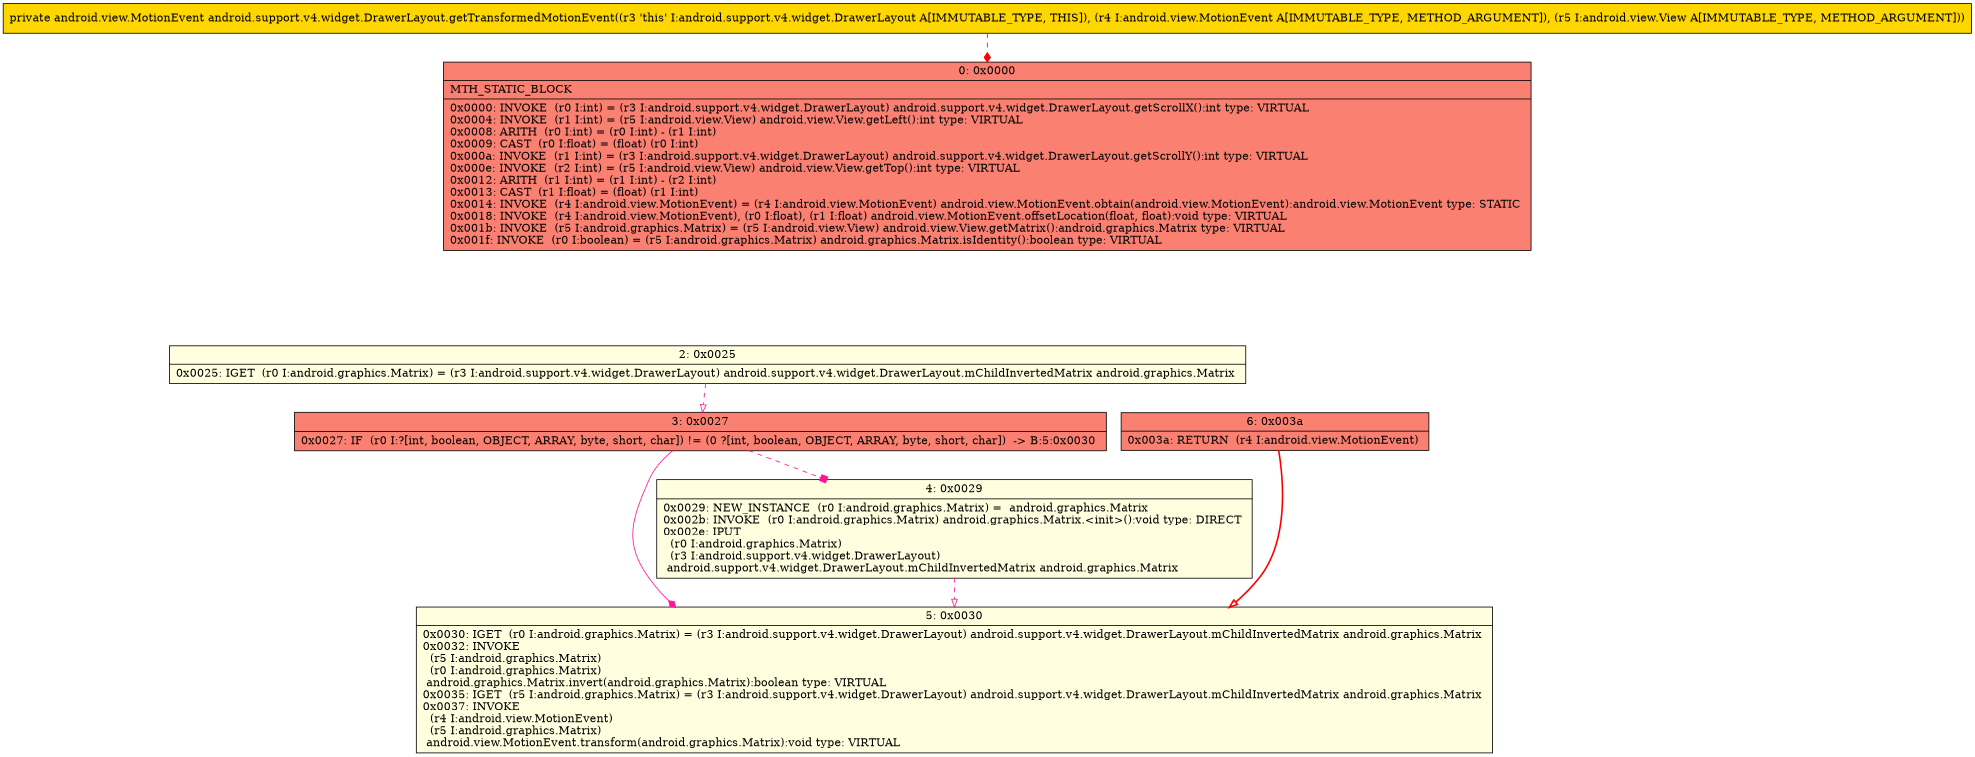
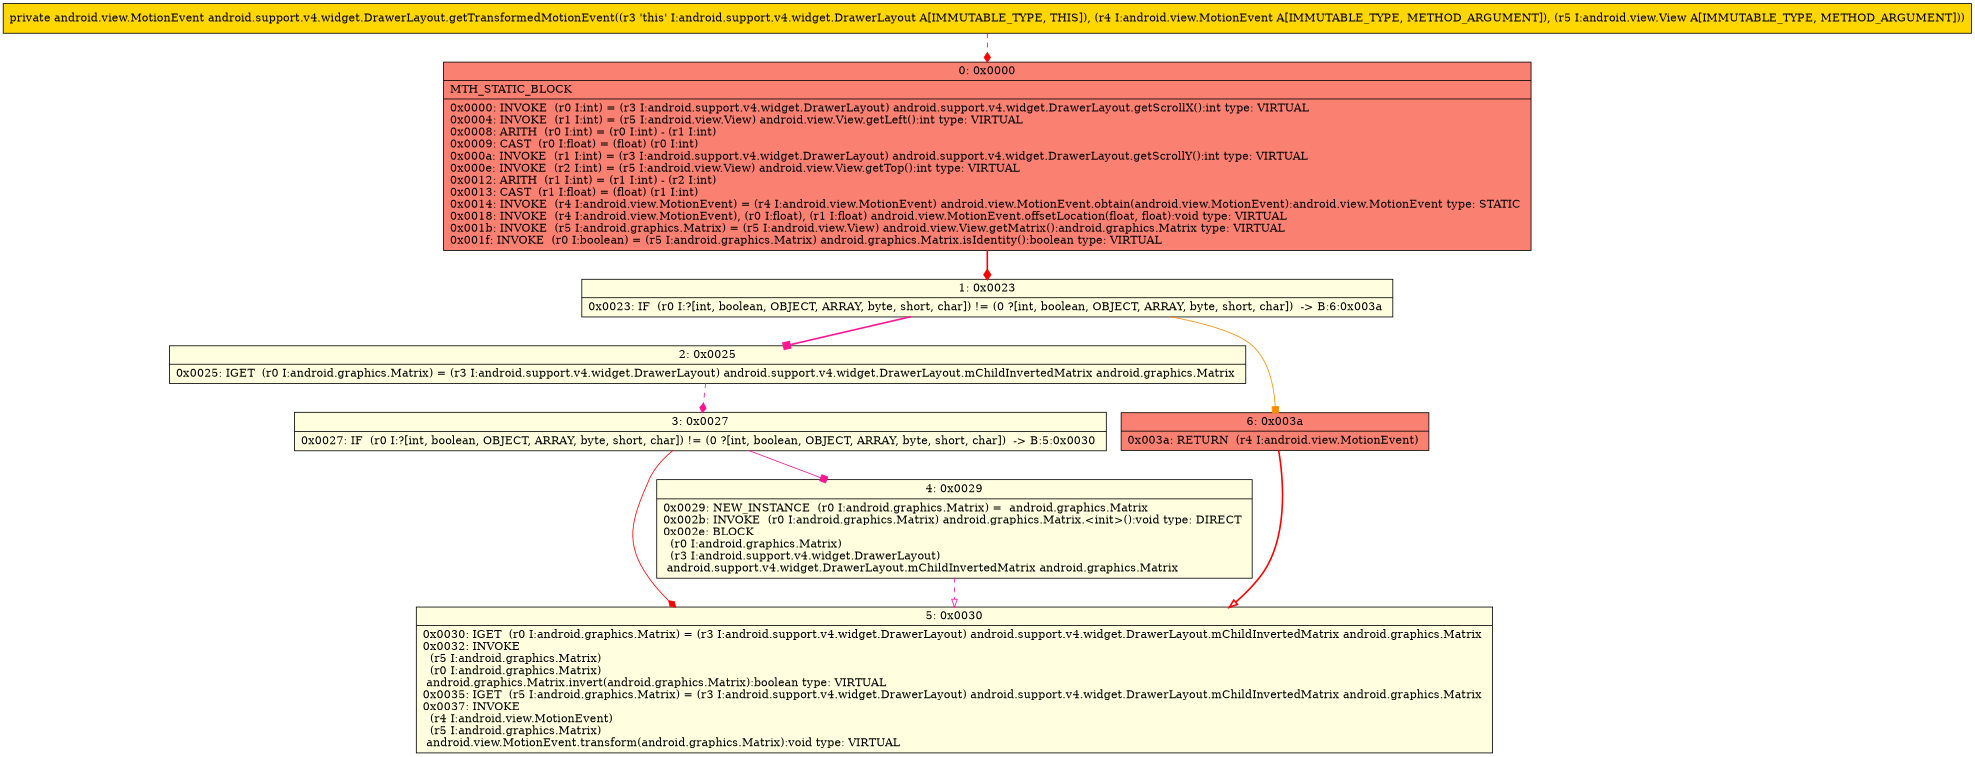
node "1: 0x0023": added
edge "2: 0x0025" -> "3: 0x0027": arrowhead onormal -> diamond
node "3: 0x0027": fillcolor salmon -> lightyellow
edge "3: 0x0027" -> "4: 0x0029": style dashed -> solid
edge "3: 0x0027" -> "5: 0x0030": color deeppink -> red
node "4: 0x0029": text "0x002e: IPUT" -> "0x002e: BLOCK"
